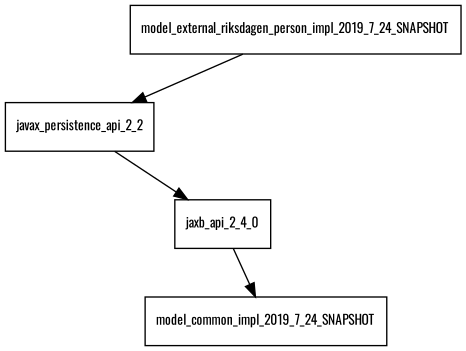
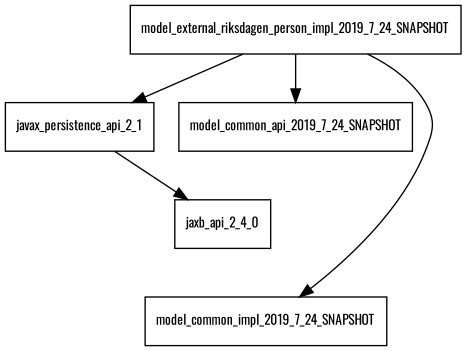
node "javax_persistence_api_2_2": label "javax_persistence_api_2_2" -> "javax_persistence_api_2_1"
node "model_common_api_2019_7_24_SNAPSHOT": added
edge "jaxb_api_2_4_0" -> "model_common_impl_2019_7_24_SNAPSHOT": now "model_external_riksdagen_person_impl_2019_7_24_SNAPSHOT" -> "model_common_impl_2019_7_24_SNAPSHOT"
